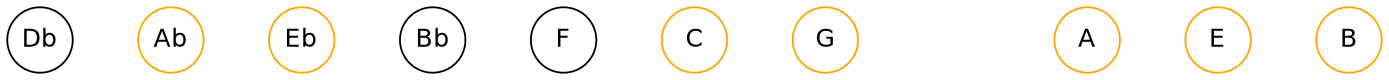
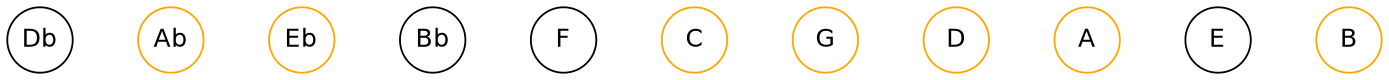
node "D": added
node "E": color orange -> black
